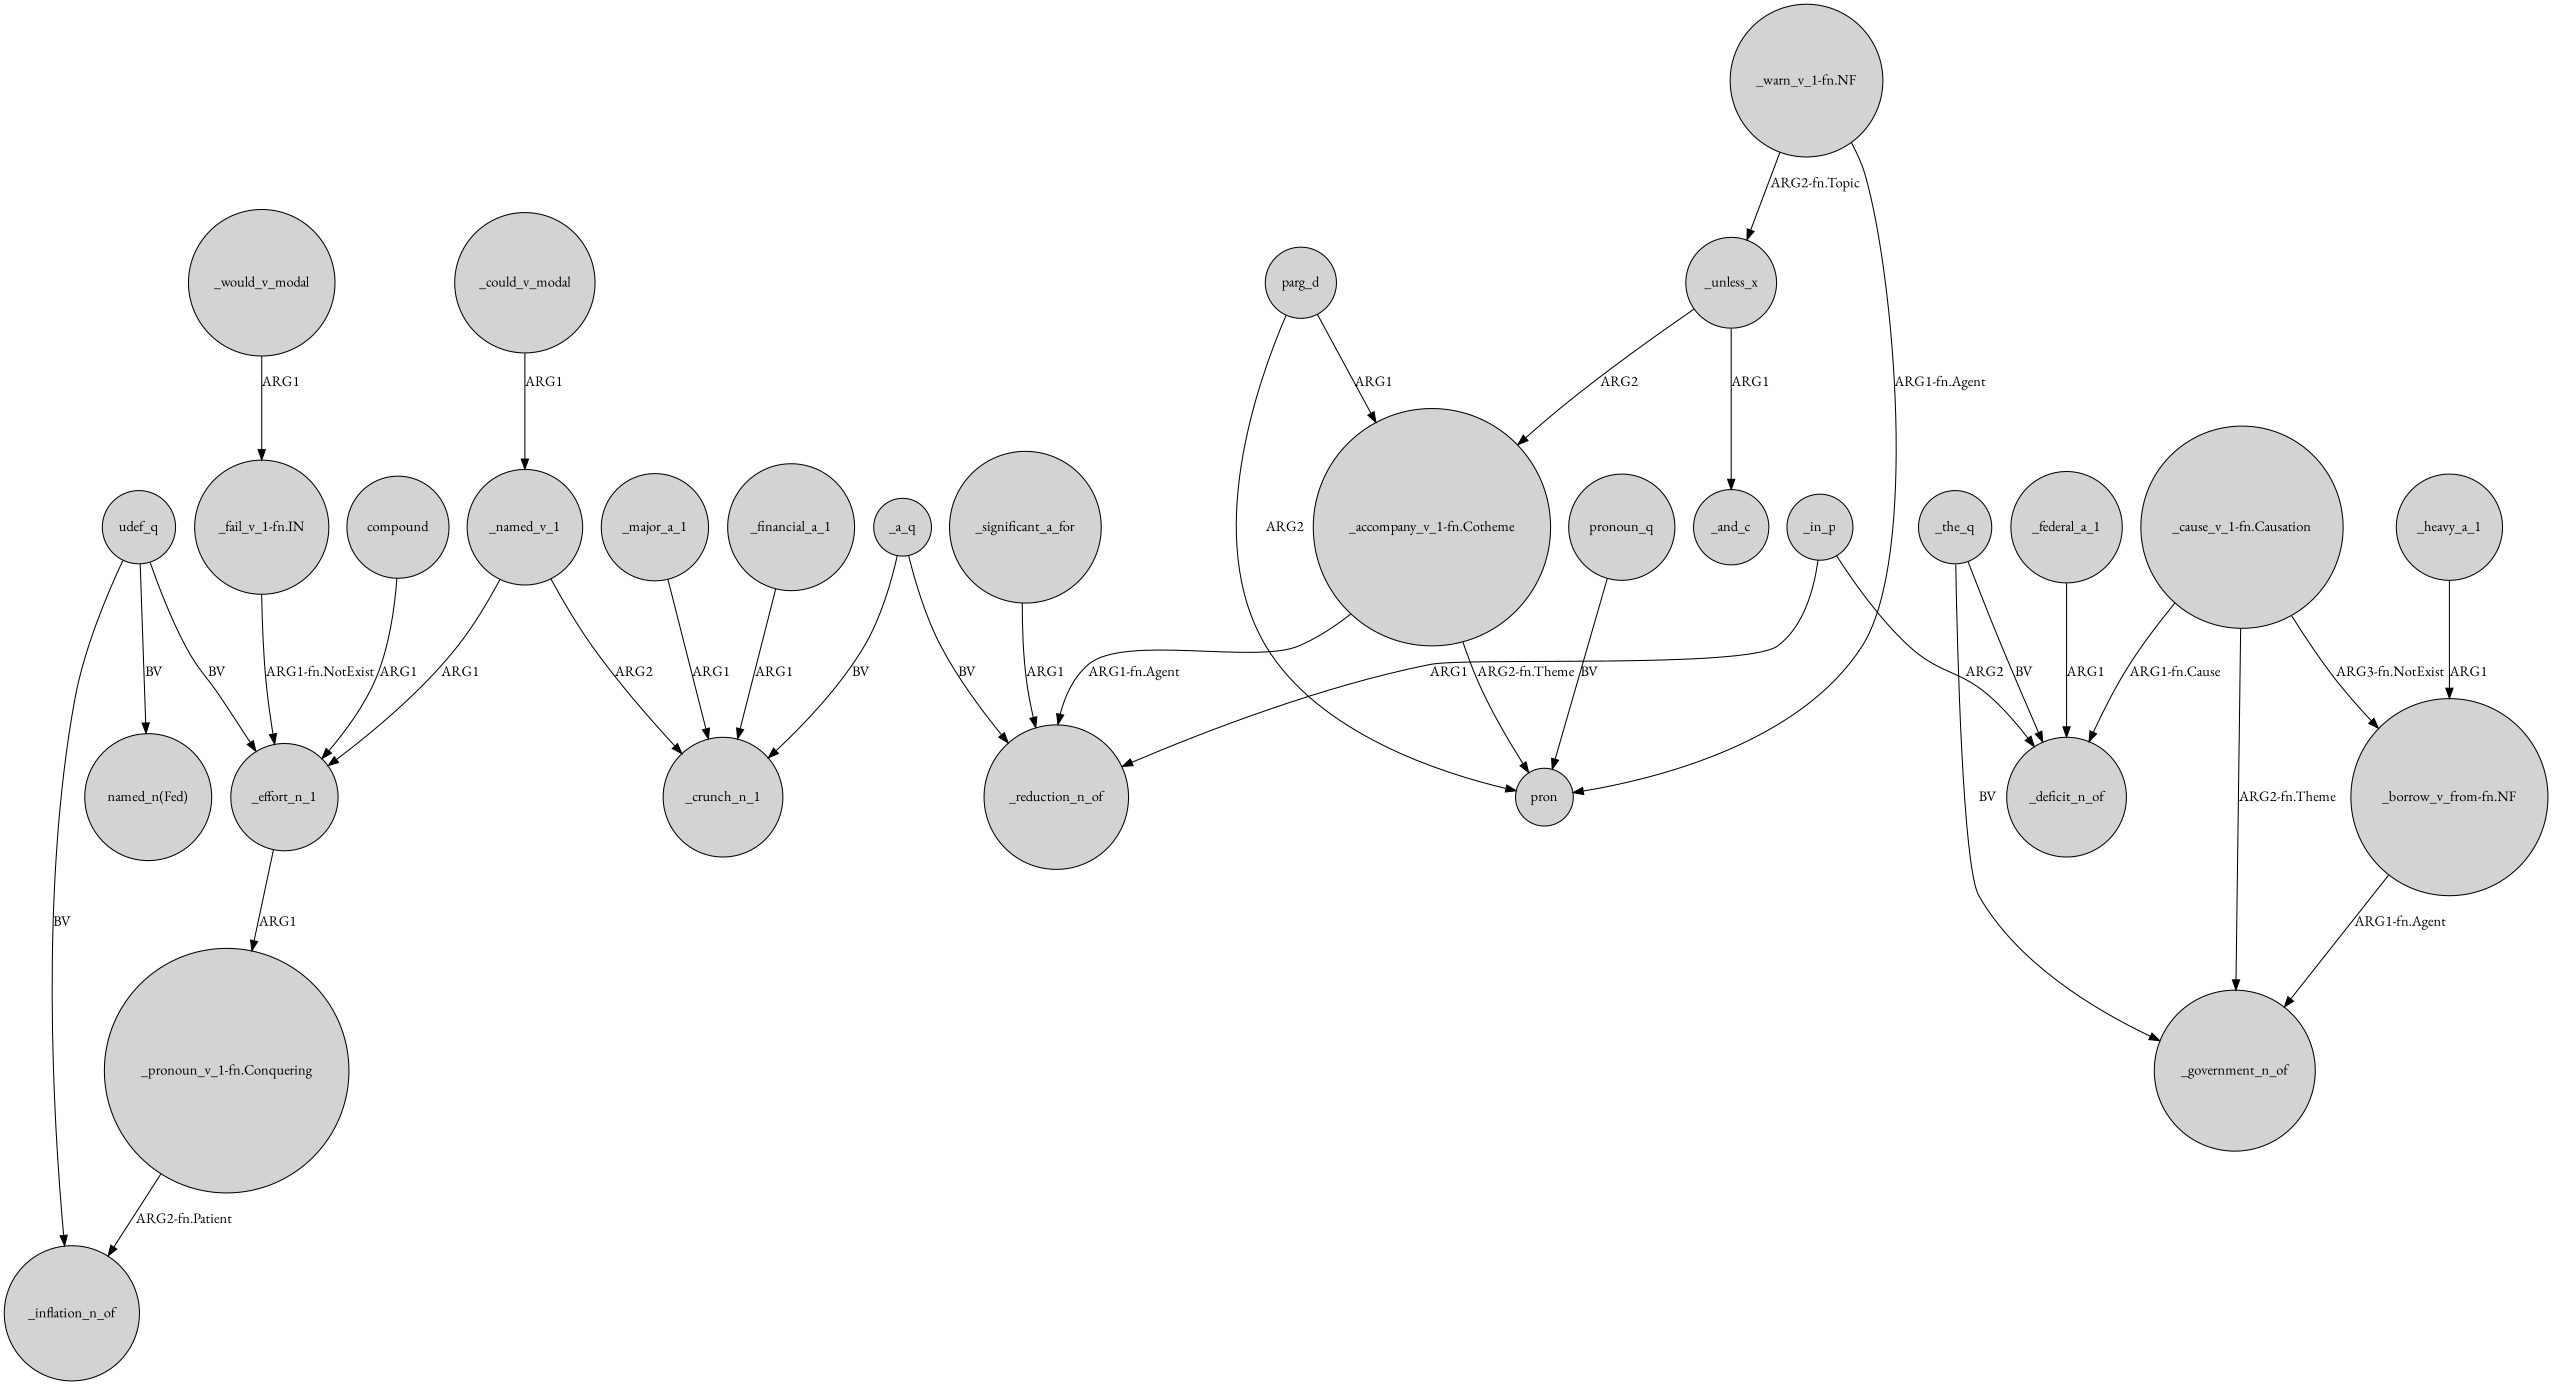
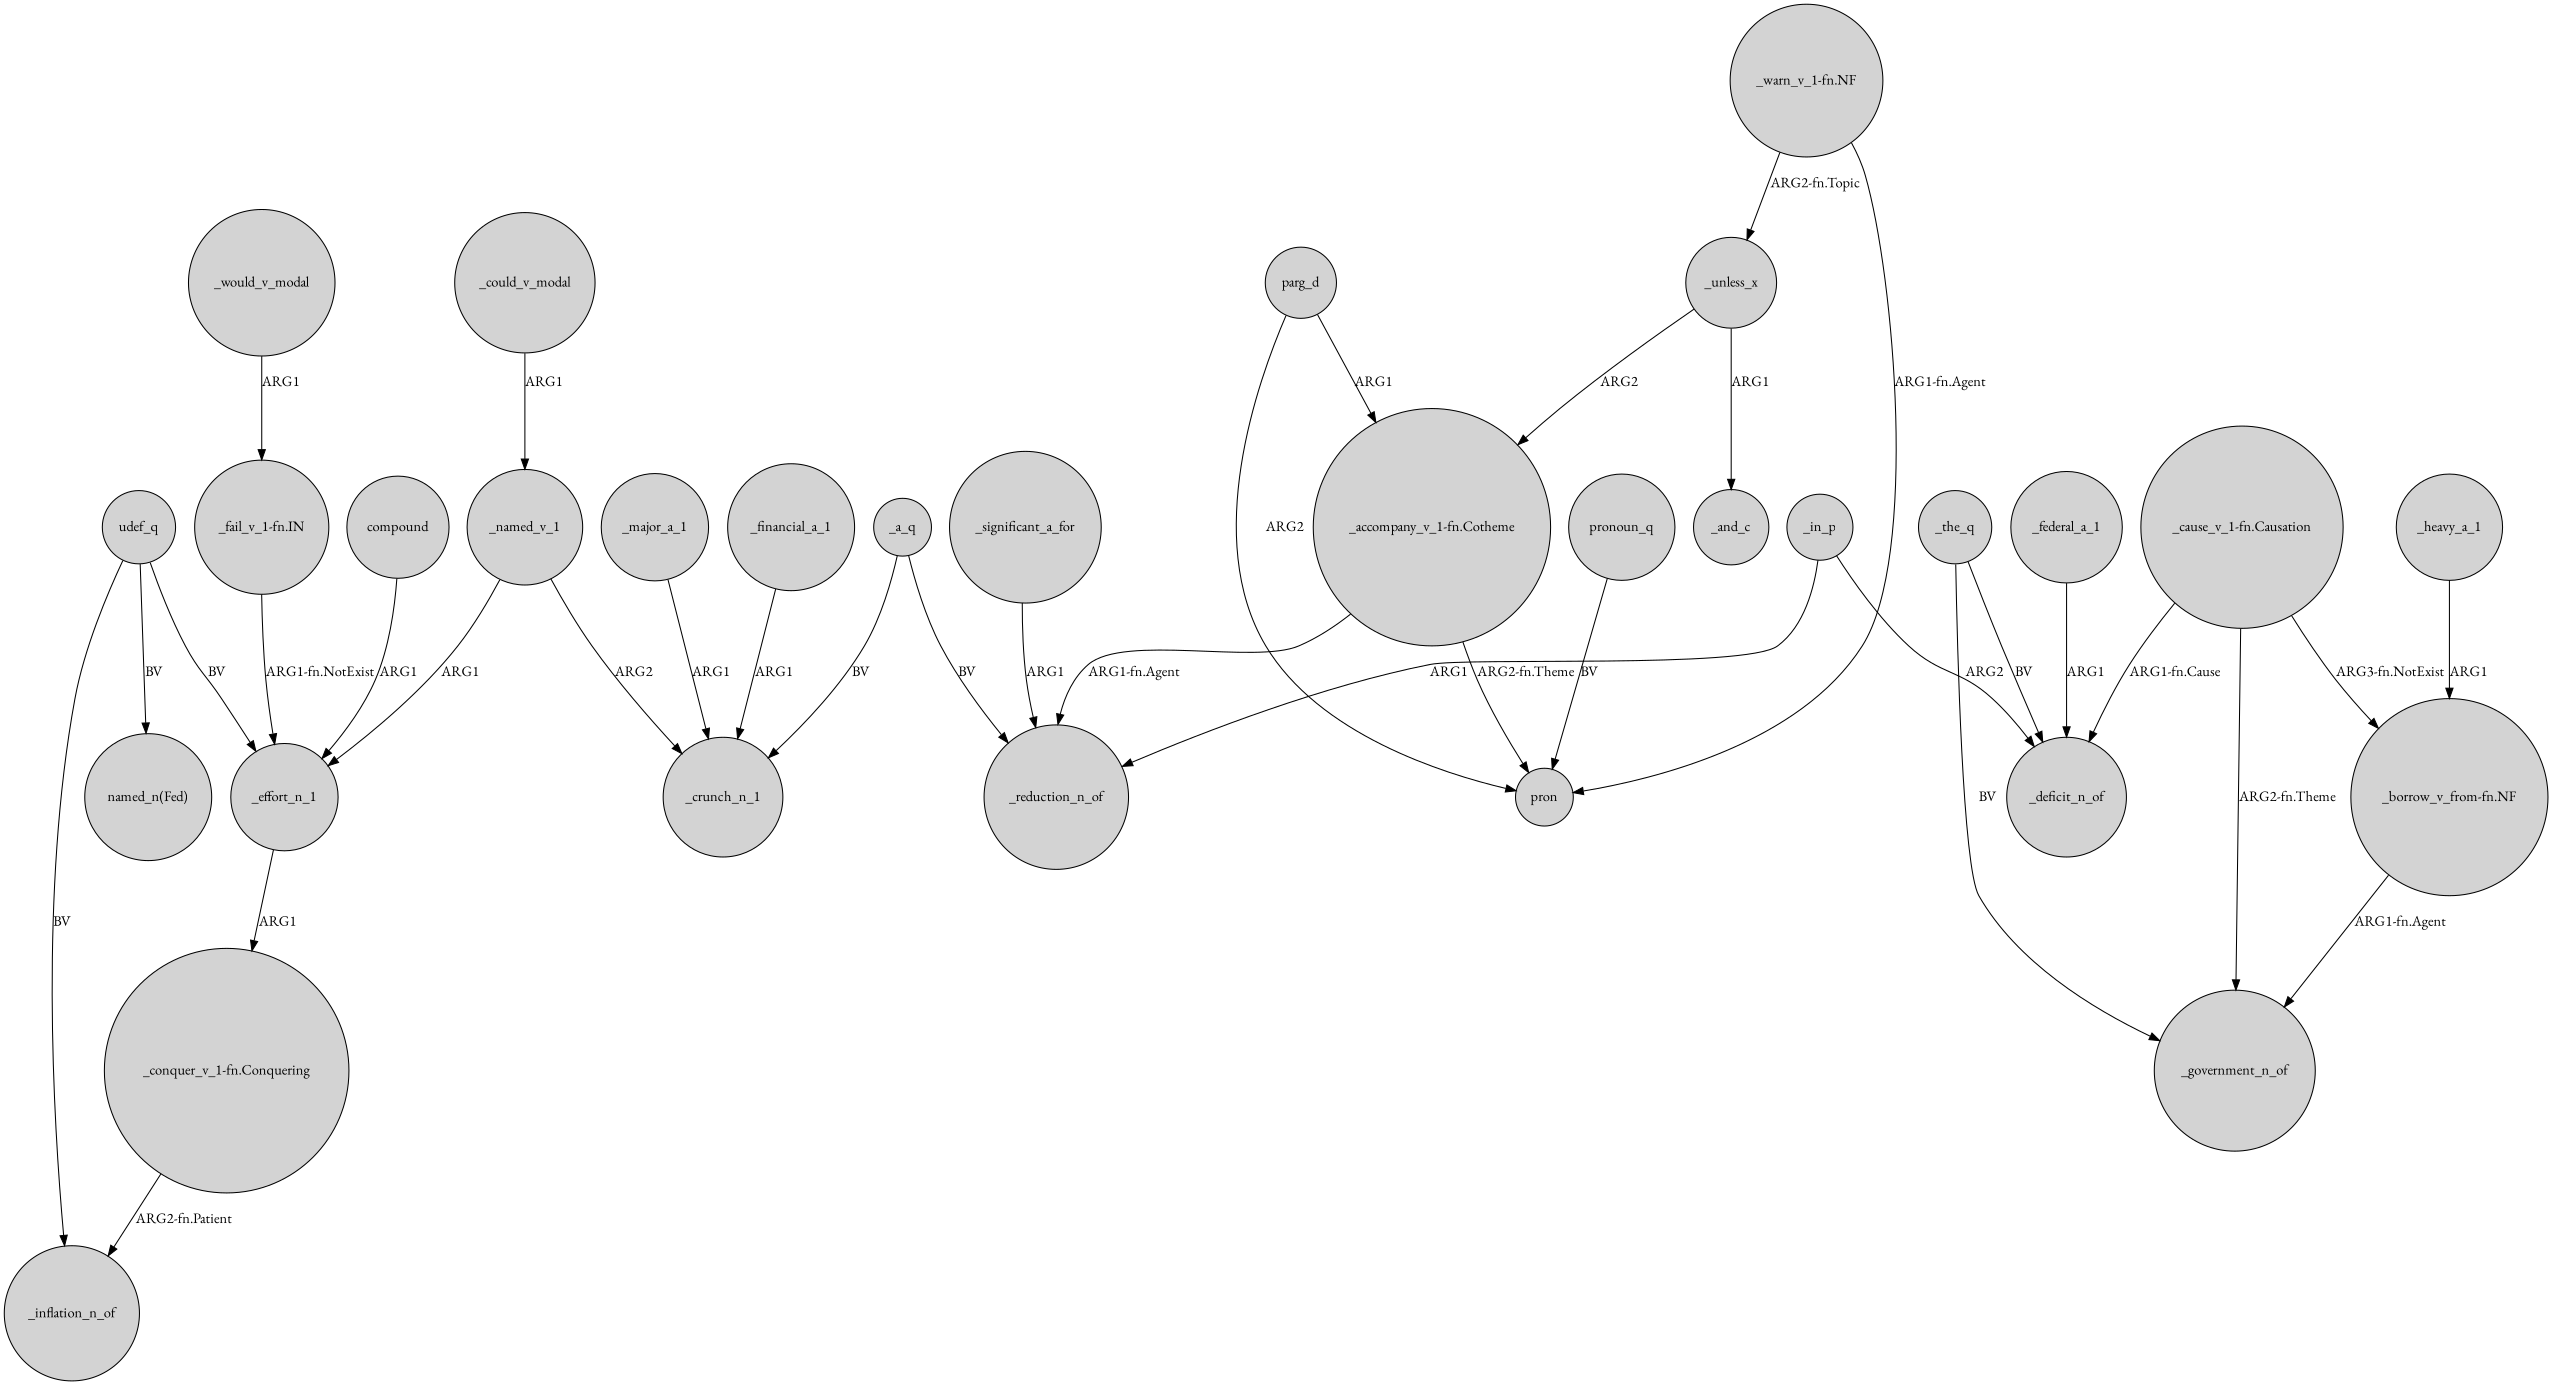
node "_pronoun_v_1-fn.Conquering": label "_pronoun_v_1-fn.Conquering" -> "_conquer_v_1-fn.Conquering"
